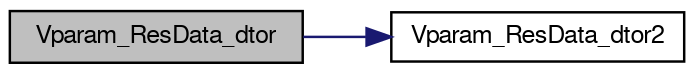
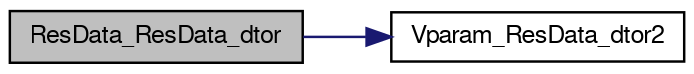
node "Vparam_ResData_dtor": label "Vparam_ResData_dtor" -> "ResData_ResData_dtor"
